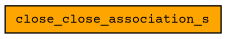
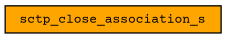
node "close_close_association_s": label "close_close_association_s" -> "sctp_close_association_s"
